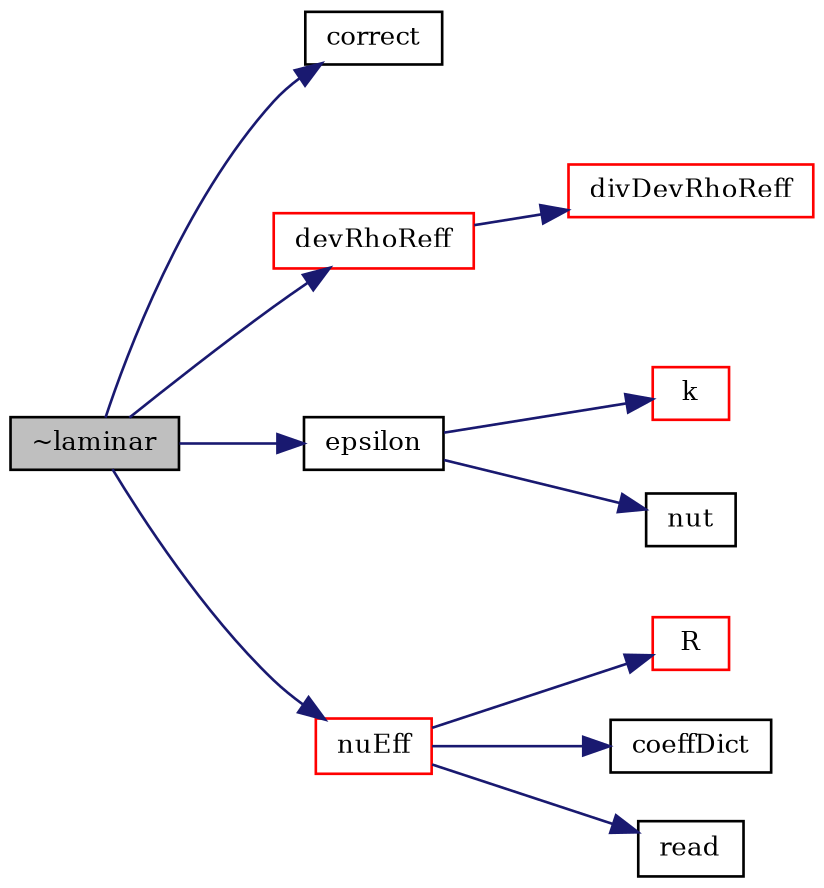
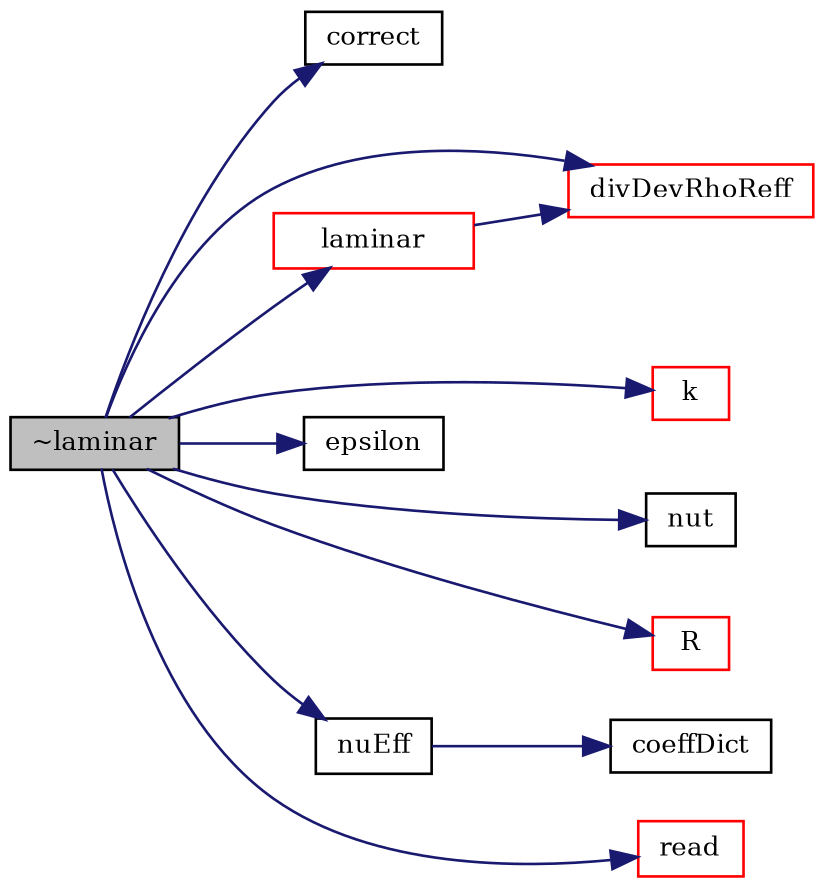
edge "~laminar" -> "divDevRhoReff": added
node "devRhoReff": label "devRhoReff" -> "laminar"
edge "epsilon" -> "k": now "~laminar" -> "k"
edge "epsilon" -> "nut": now "~laminar" -> "nut"
edge "nuEff" -> "R": now "~laminar" -> "R"
node "nuEff": color red -> black
edge "nuEff" -> "read": now "~laminar" -> "read"
node "read": color black -> red
